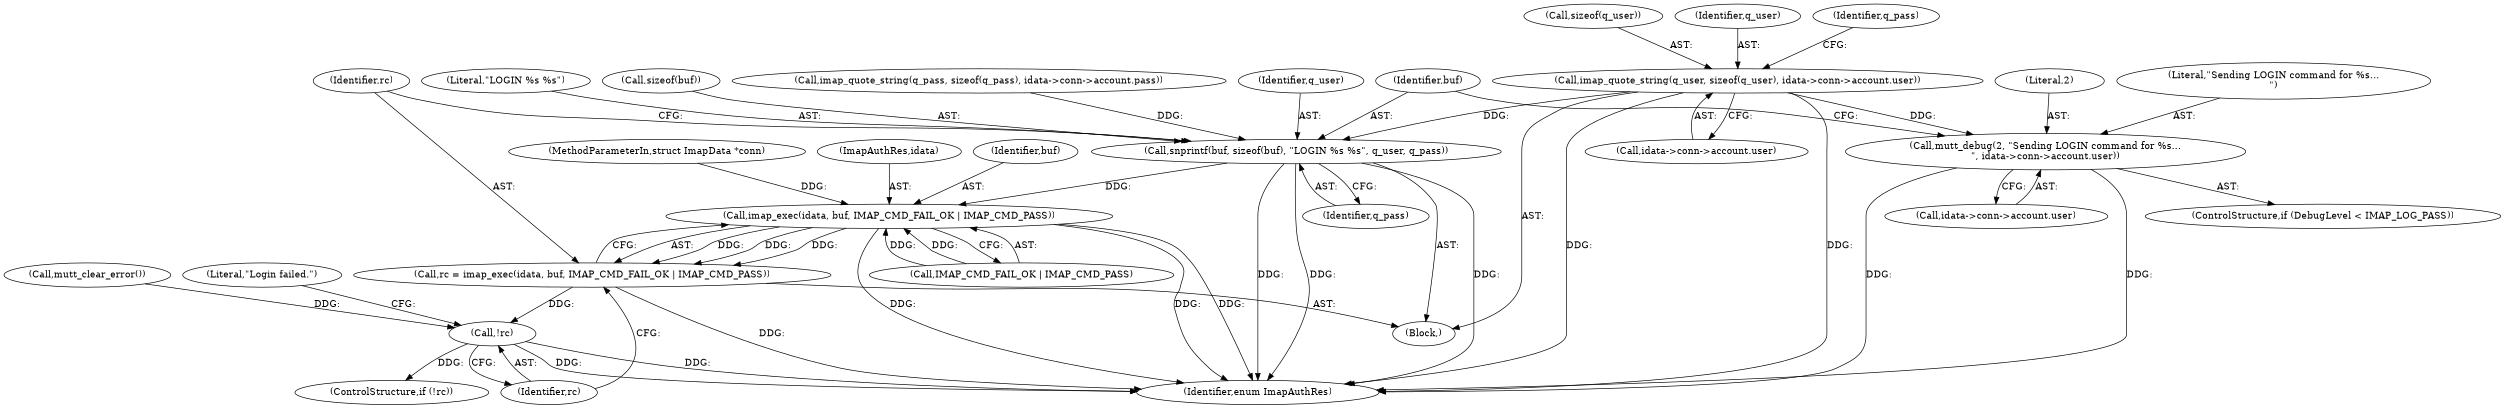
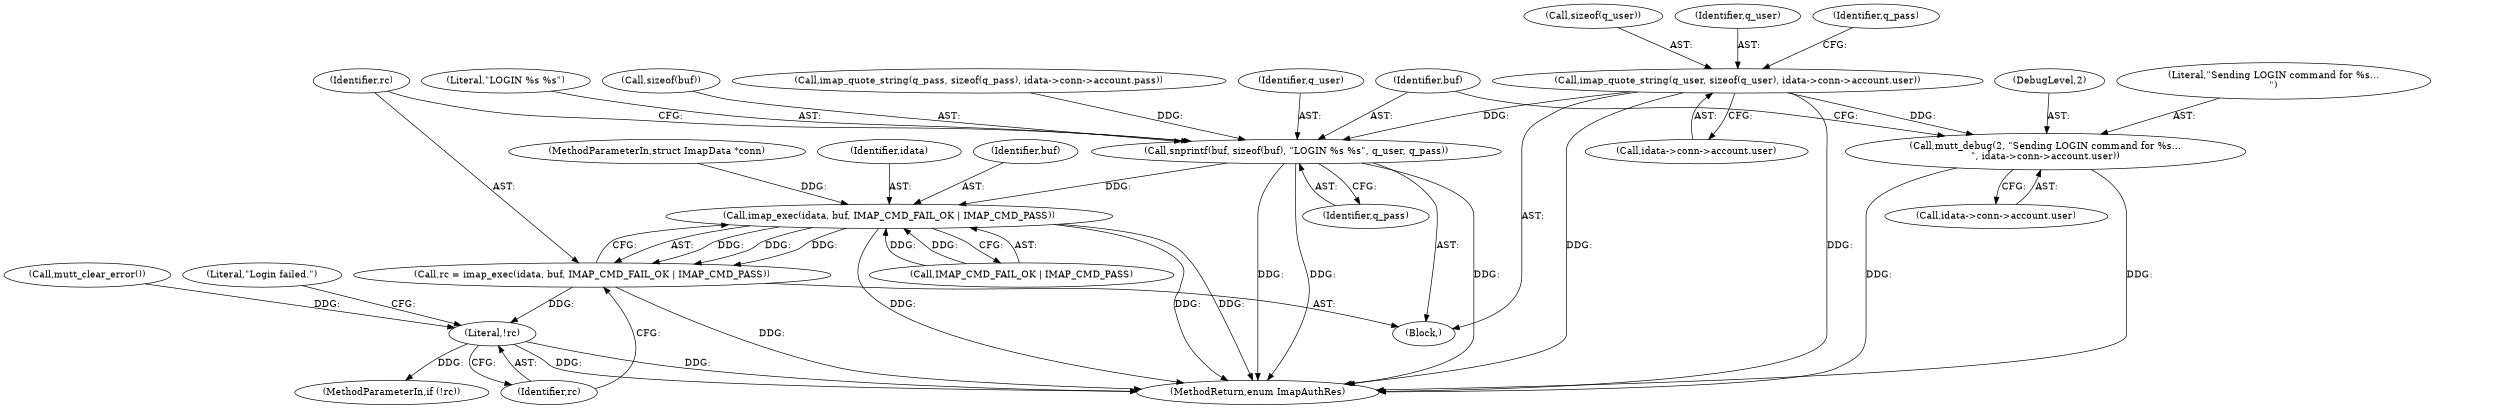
node "(Literal,2)": label "(Literal,2)" -> "(DebugLevel,2)"
node "(ImapAuthRes,idata)": label "(ImapAuthRes,idata)" -> "(Identifier,idata)"
node "(ControlStructure,if (DebugLevel < IMAP_LOG_PASS))": removed
node "(Call,!rc)": label "(Call,!rc)" -> "(Literal,!rc)"
node "(ControlStructure,if (!rc))": label "(ControlStructure,if (!rc))" -> "(MethodParameterIn,if (!rc))"
node "(Identifier,enum ImapAuthRes)": label "(Identifier,enum ImapAuthRes)" -> "(MethodReturn,enum ImapAuthRes)"
